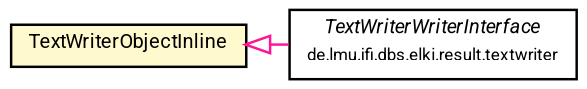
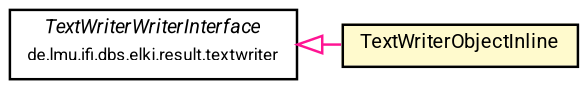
edge "TextWriterWriterInterface" -> "TextWriterObjectInline": reversed
